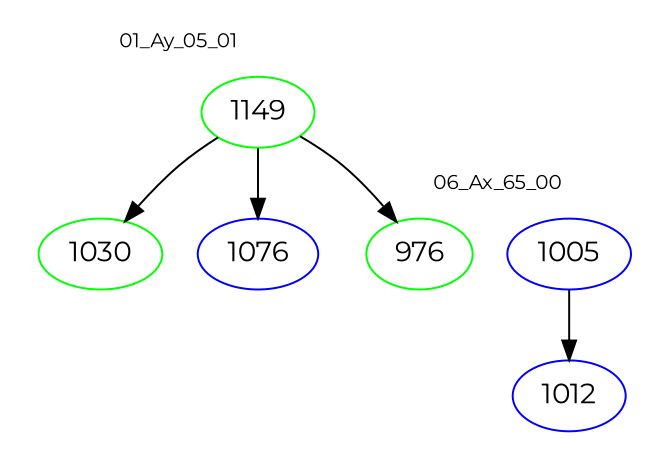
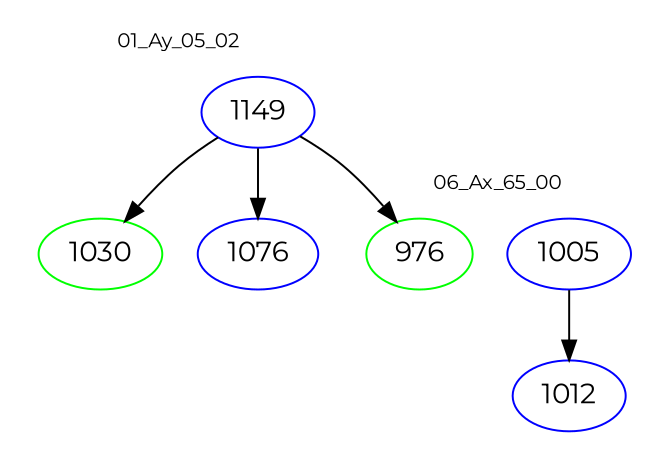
cluster "01_Ay_05_01": label "01_Ay_05_01" -> "01_Ay_05_02"
node "1149": color green -> blue
